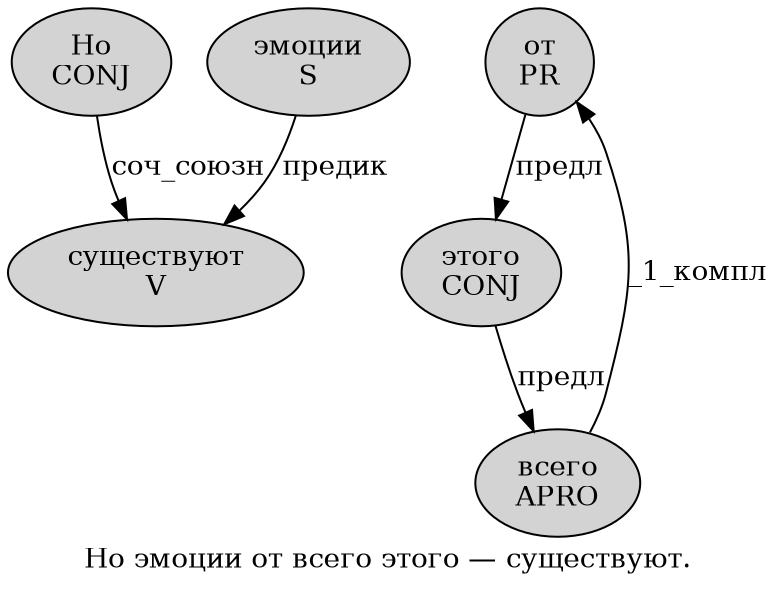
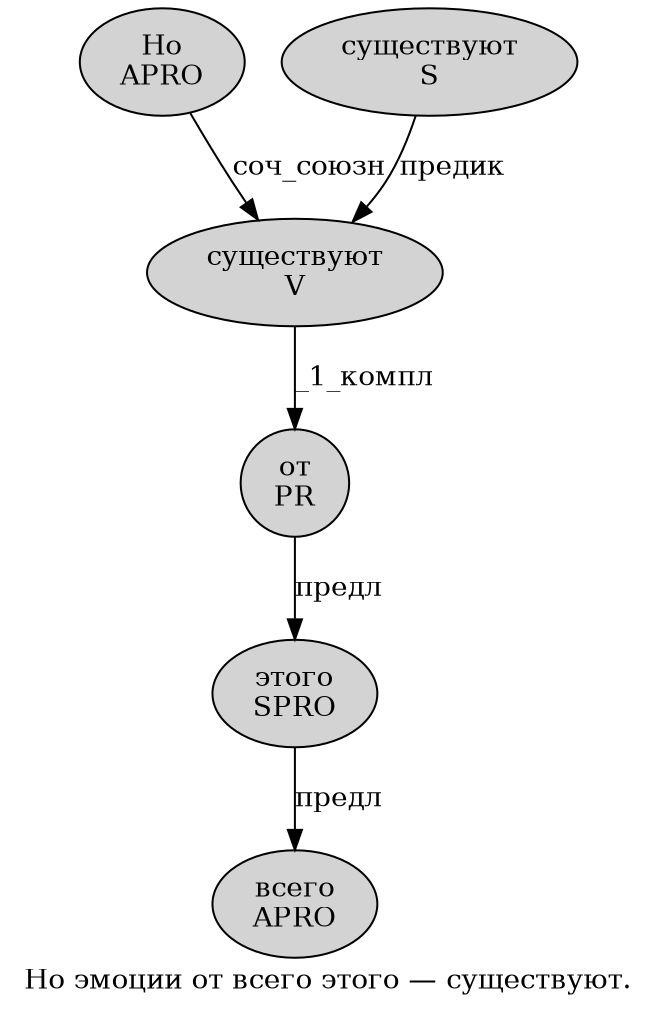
node "Но CONJ": label "Но CONJ" -> "Но APRO"
node "эмоции S": label "эмоции S" -> "существуют S"
node "этого CONJ": label "этого CONJ" -> "этого SPRO"
edge "всего APRO" -> "от PR": now "существуют V" -> "от PR"
